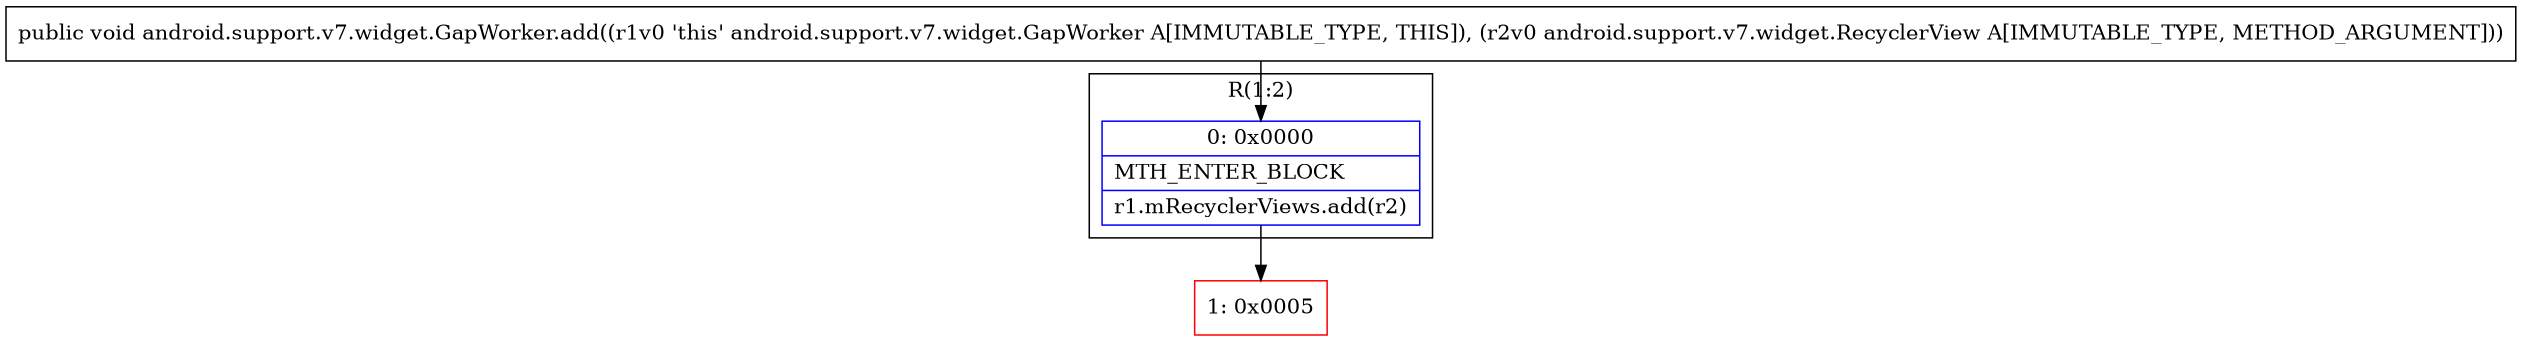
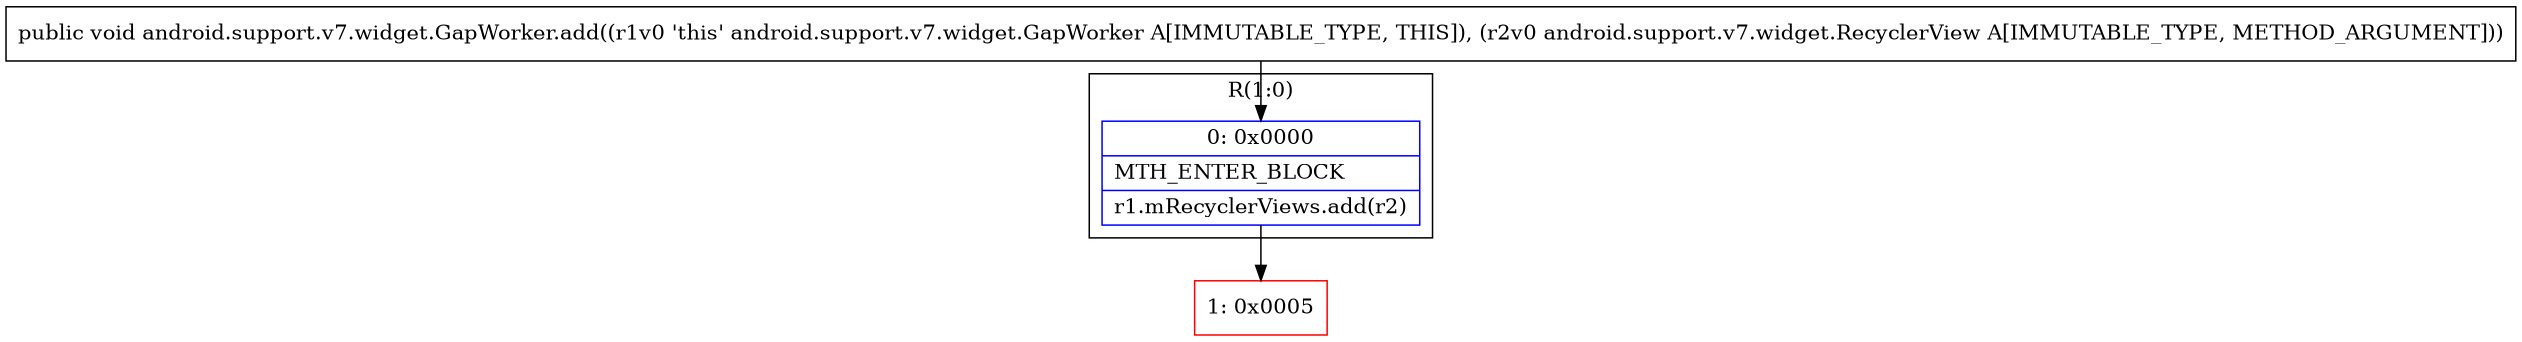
cluster "R(1:2)": label "R(1:2)" -> "R(1:0)"
